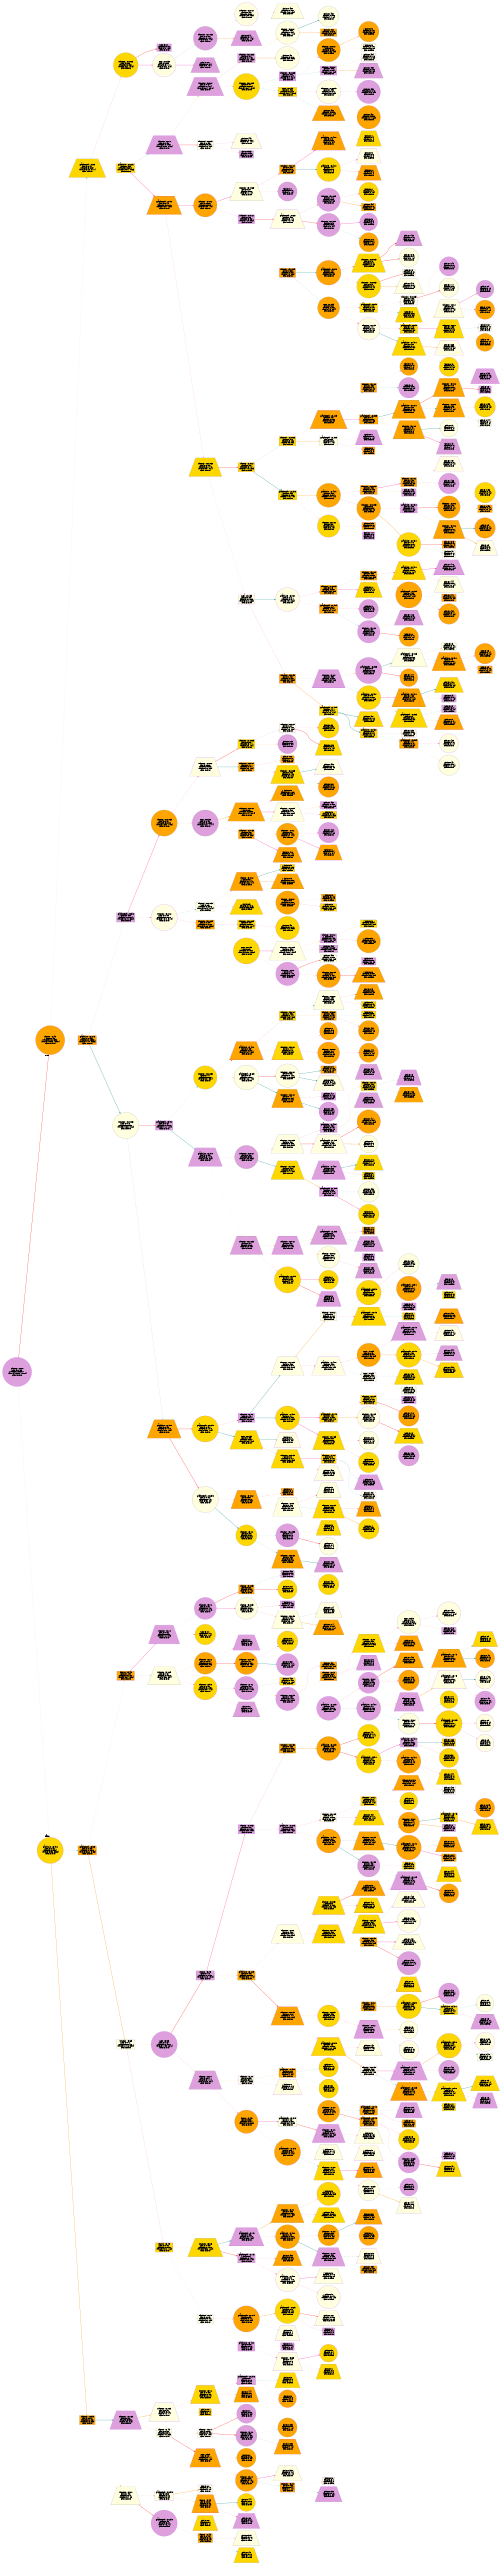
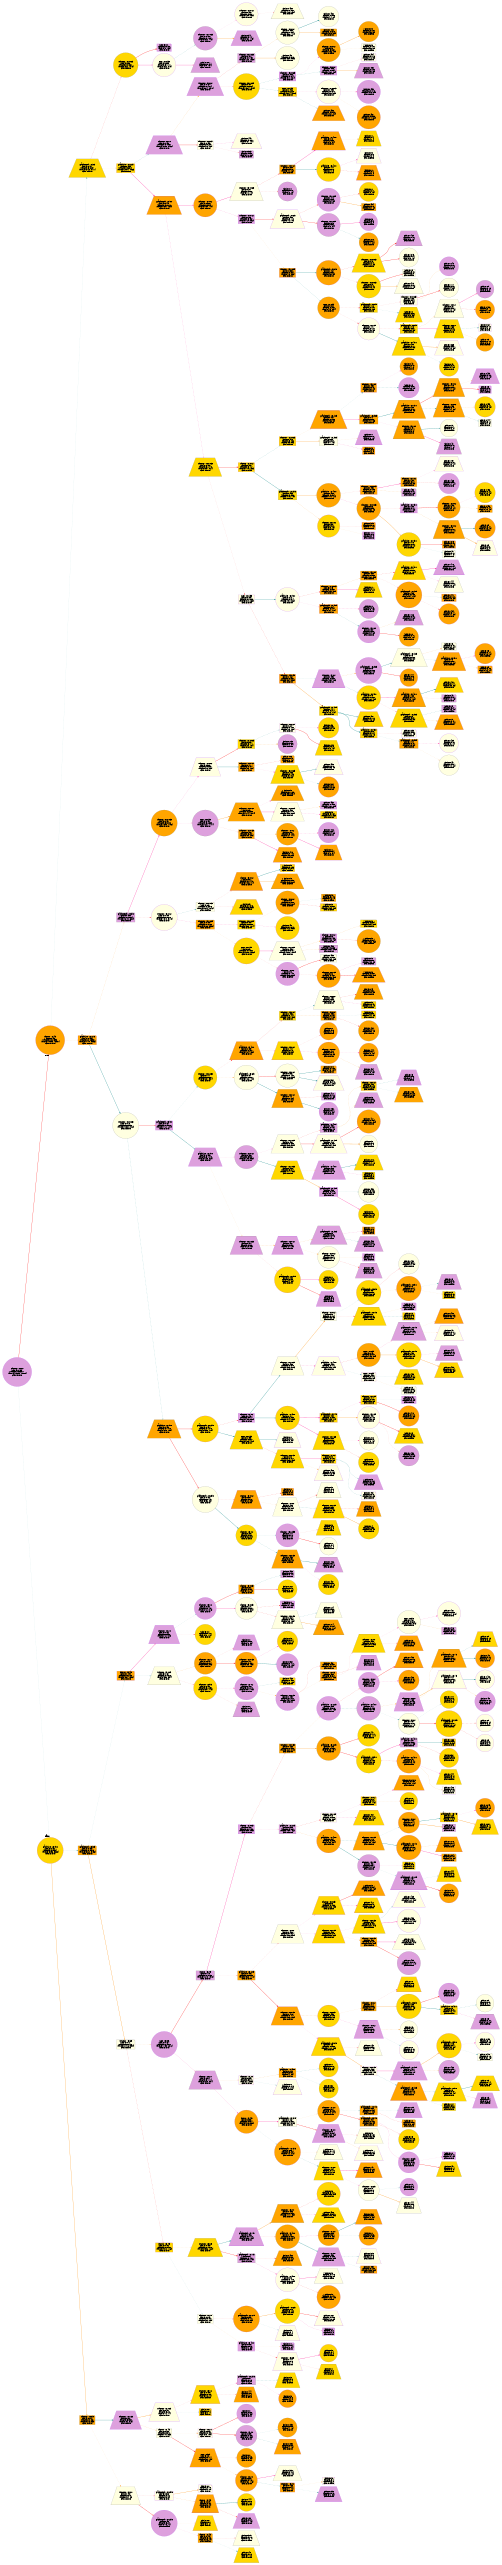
node "gini = 0.5 samples = 240 value = [120, 120] class = False": fillcolor lightyellow -> orange
node "gini = 0.282 samples = 106 value = [18, 88] nbproc = True": label "gini = 0.282 samples = 106 value = [18, 88] nbproc = True" -> "gini = 0.282 samples = 106 value = [18, 88] class = True"
